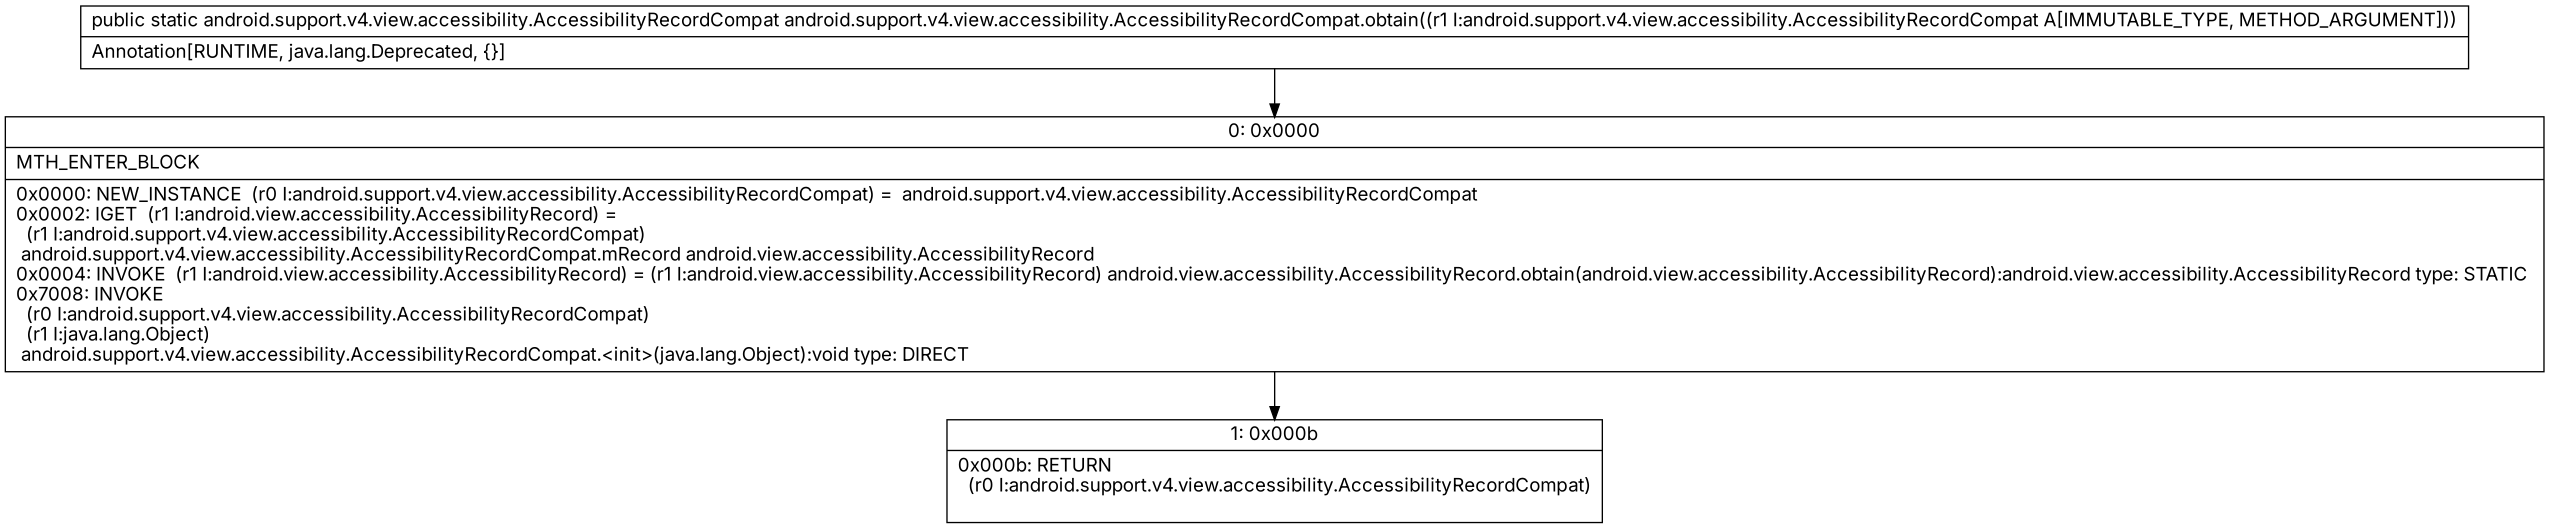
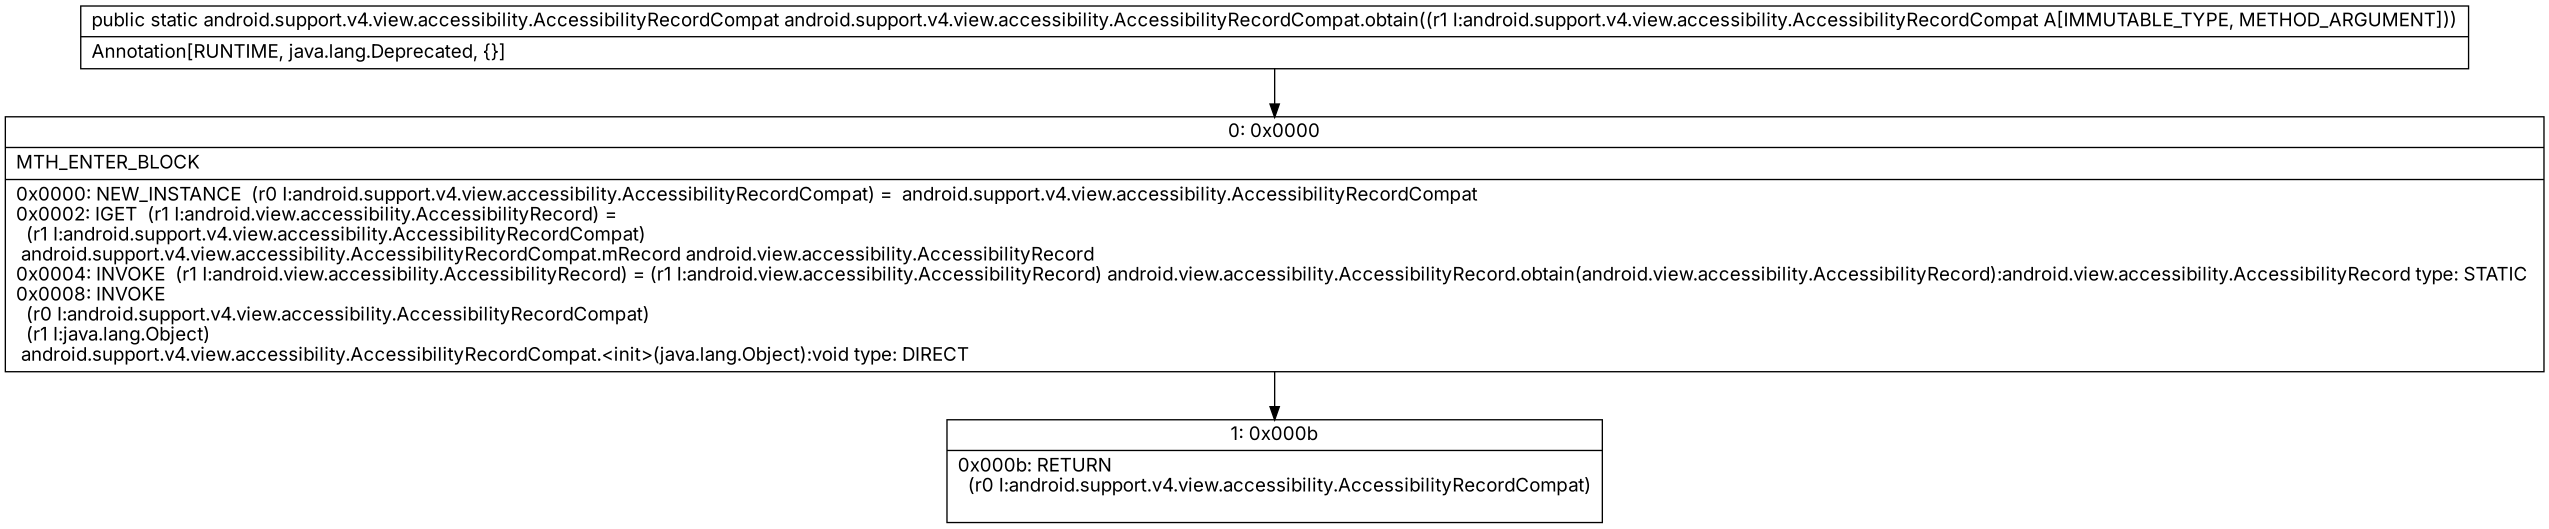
node "0: 0x0000": text "0x7008: INVOKE" -> "0x0008: INVOKE"
